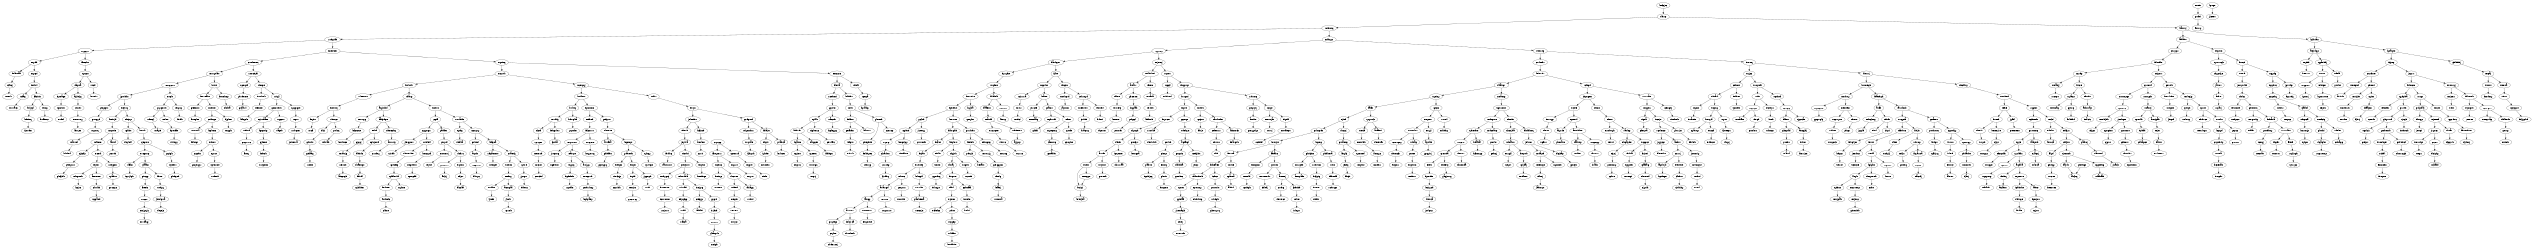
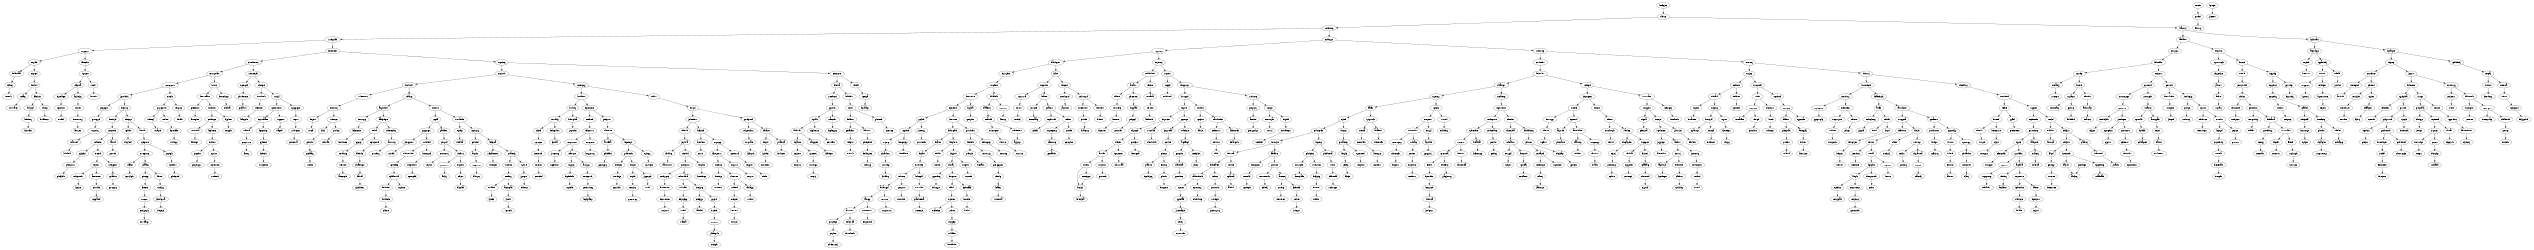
edge "ykztsh" -> "qdeybxh": now "blhurw" -> "qdeybxh"
node "psyroai": added
edge "lsfjnsb" -> "cryxpp": added
